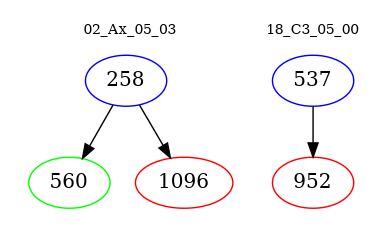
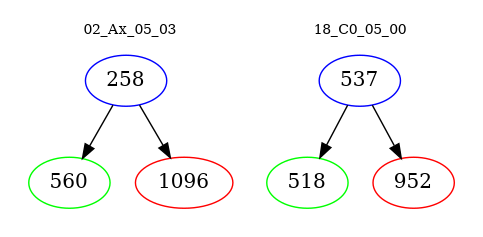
cluster "18_C3_05_00": label "18_C3_05_00" -> "18_C0_05_00"
node "518": added
